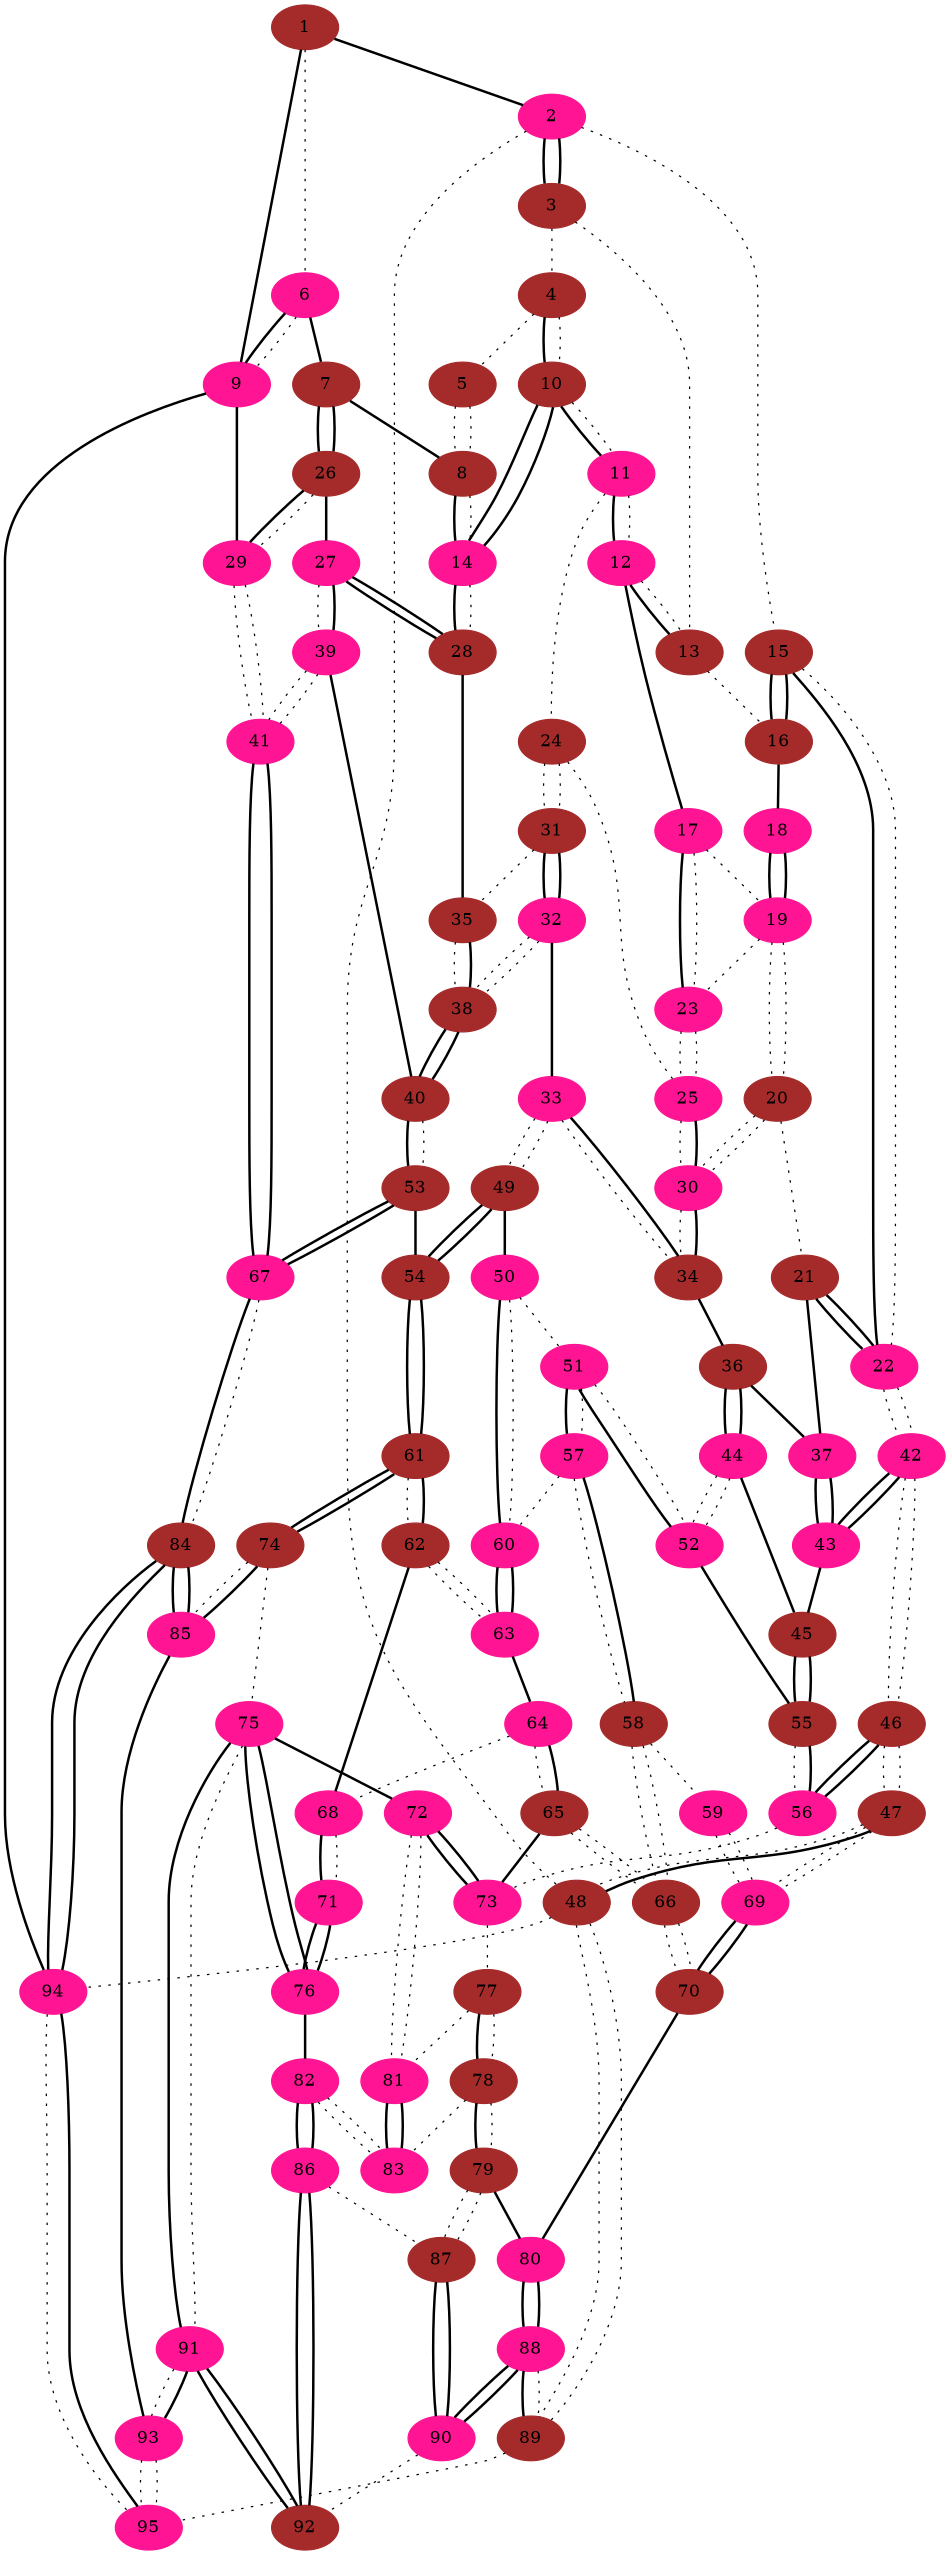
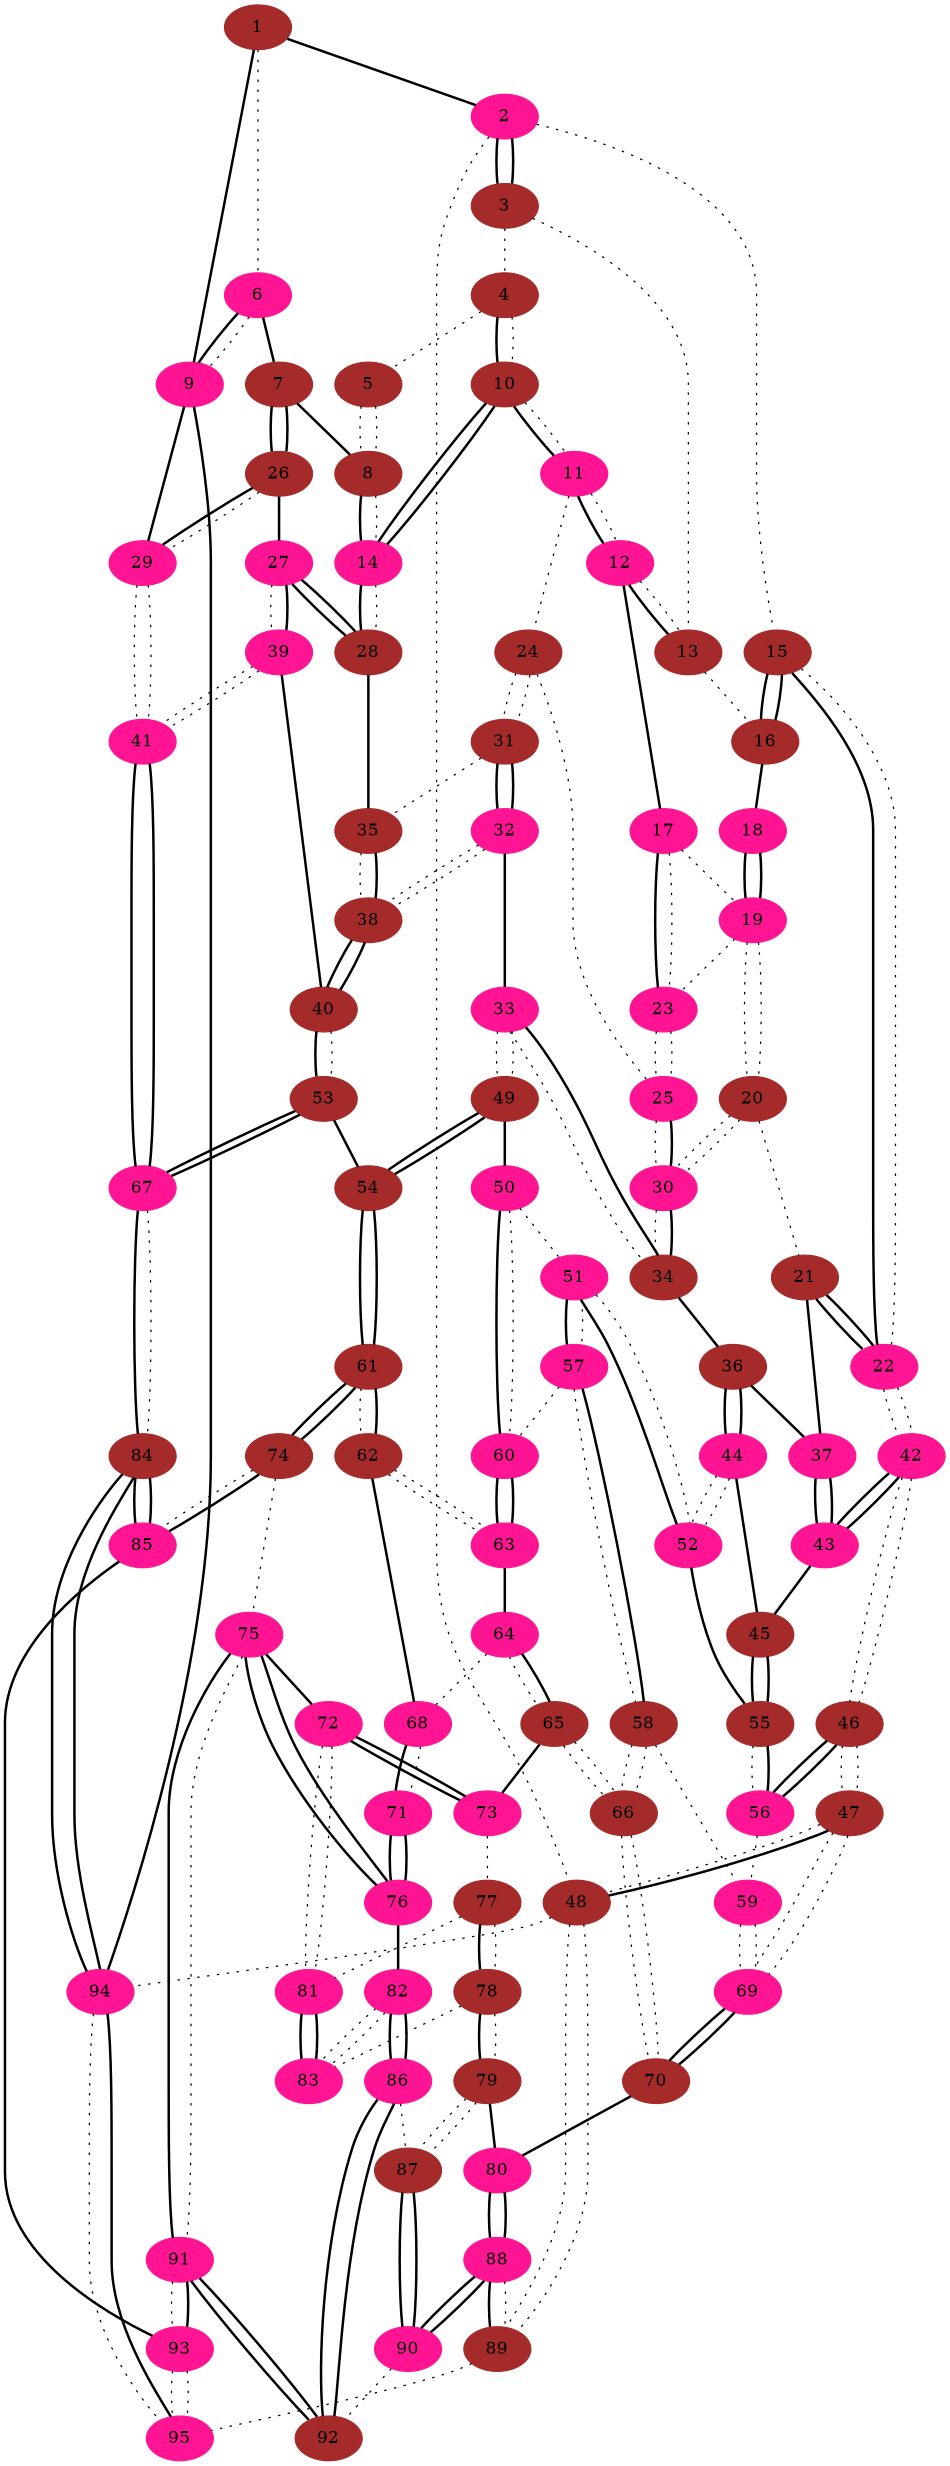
edge "56" -- "73": now "56" -- "59"
